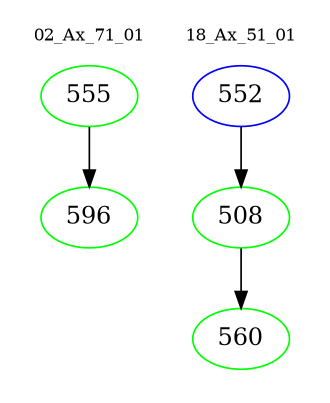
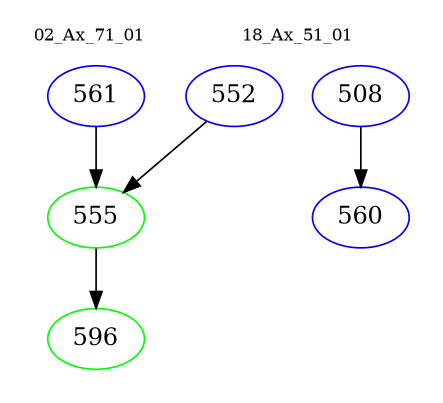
node "561": added
edge "552" -> "508": now "552" -> "555"
node "508": color green -> blue
node "560": color green -> blue
